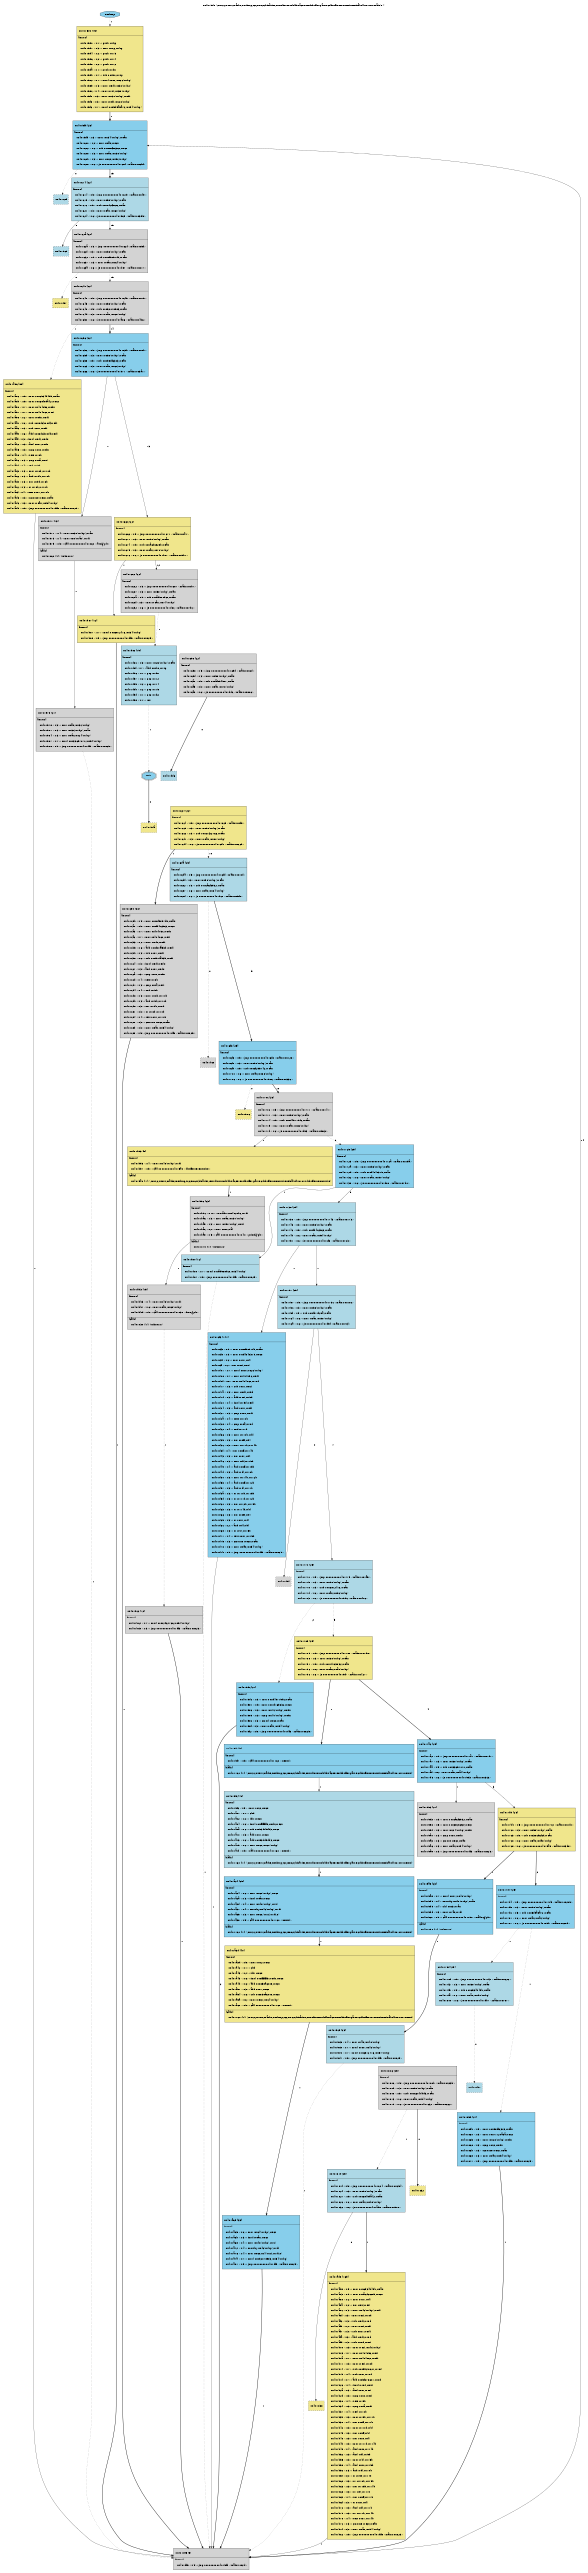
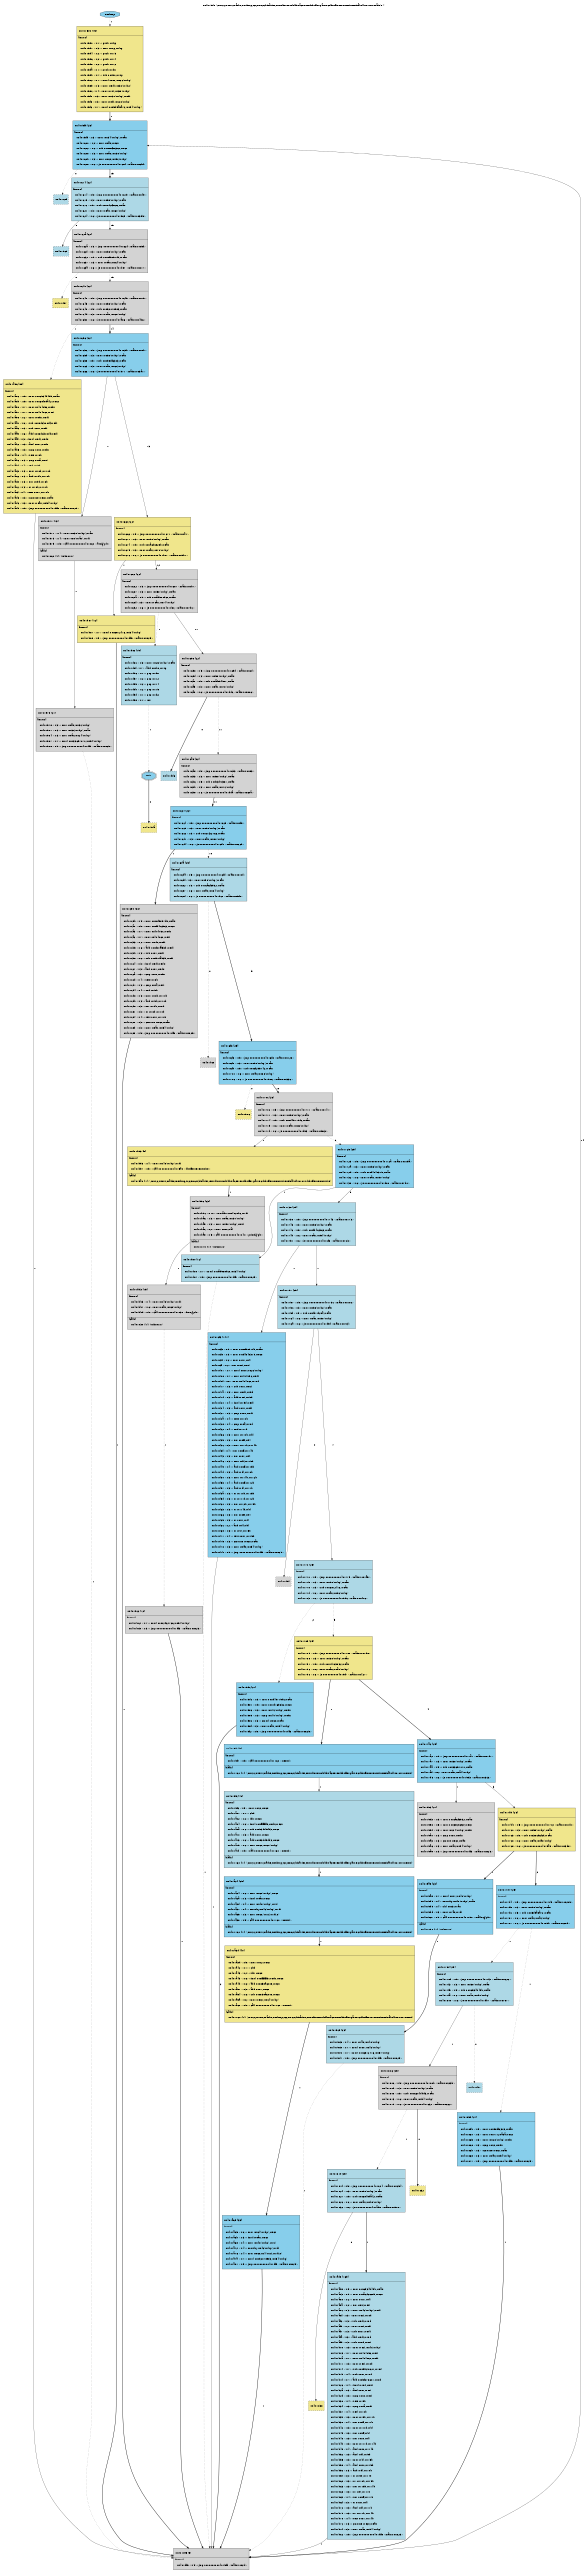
edge "0x401682 [22]" -> "0x401698 [22]": added, label "11"
node "0x4016ae [22]": added
node "0x4016c4 [22]": fillcolor khaki -> skyblue
edge "0x4017ed [25]" -> "0x401806 [25]": added, label "1"
node "0x401ade [169]": fillcolor khaki -> lightblue
